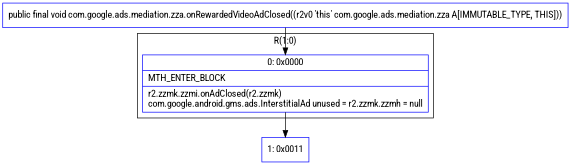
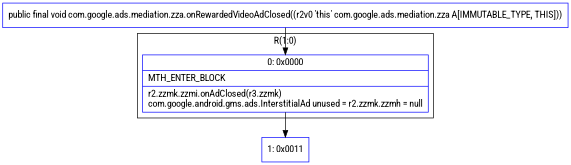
node "0: 0x0000": text "r2.zzmk.zzmi.onAdClosed(r2.zzmk)" -> "r2.zzmk.zzmi.onAdClosed(r3.zzmk)"
